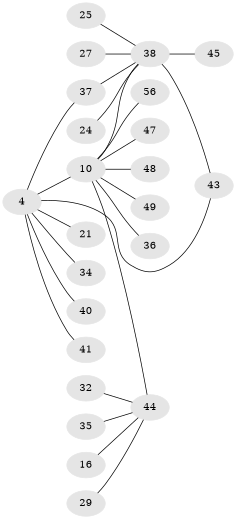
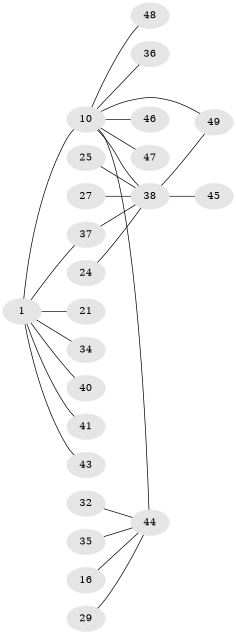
node "56": label "56" -> "46"
edge "38" -- "43": now "38" -- "49"
node "4": label "4" -> "1"
